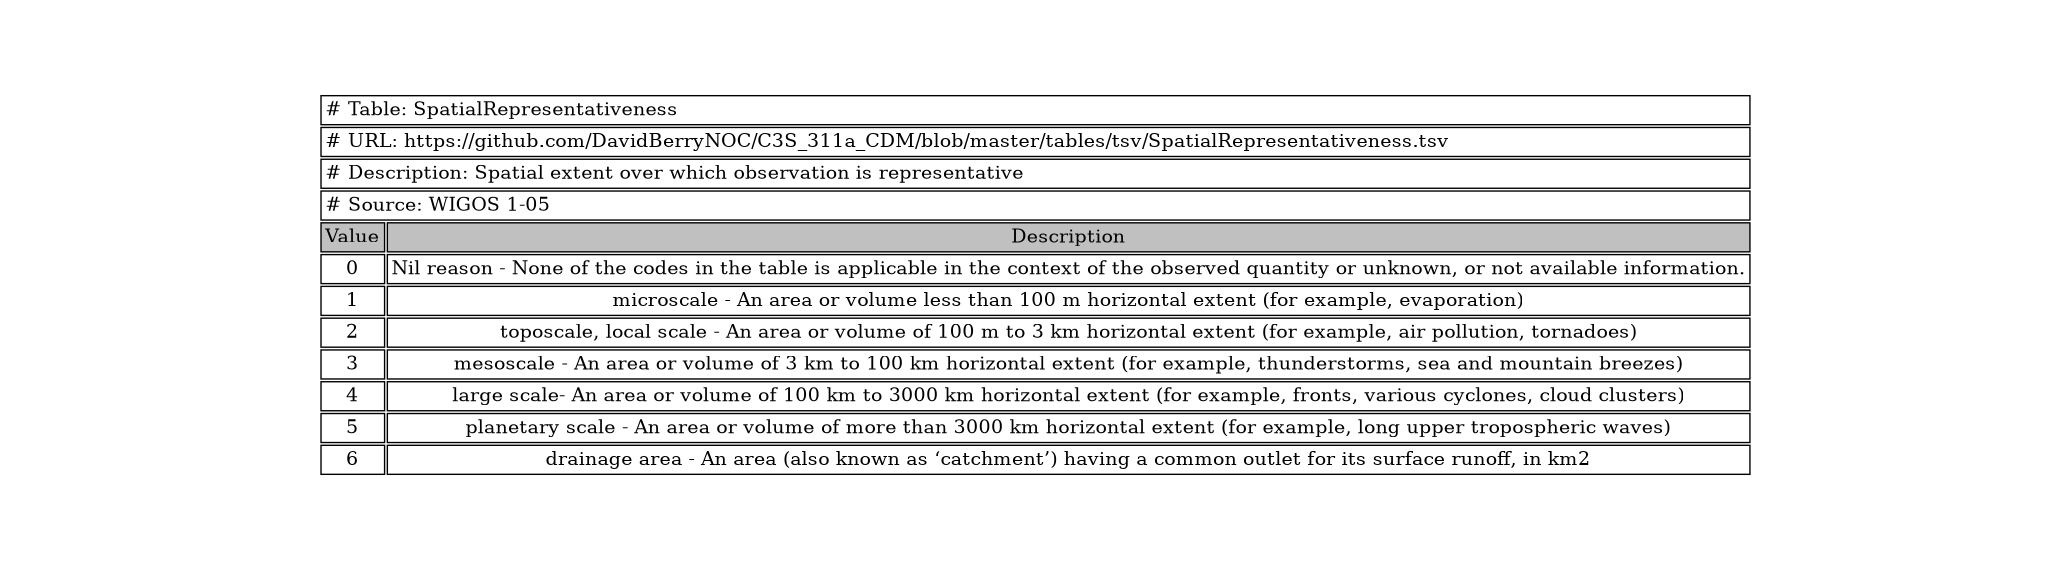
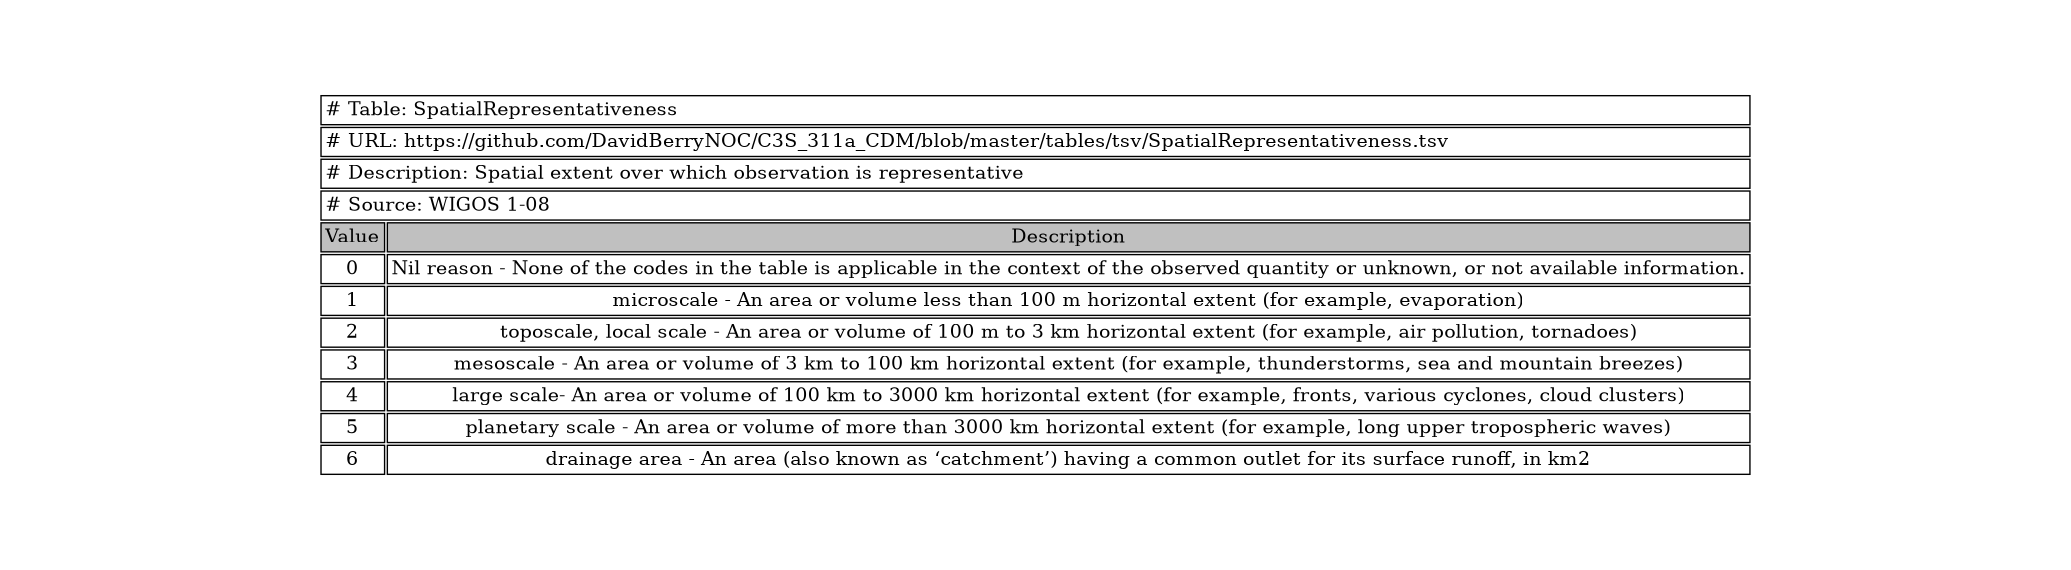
node "# Table: SpatialRepresentativeness": text "# Source: WIGOS 1-05" -> "# Source: WIGOS 1-08"
